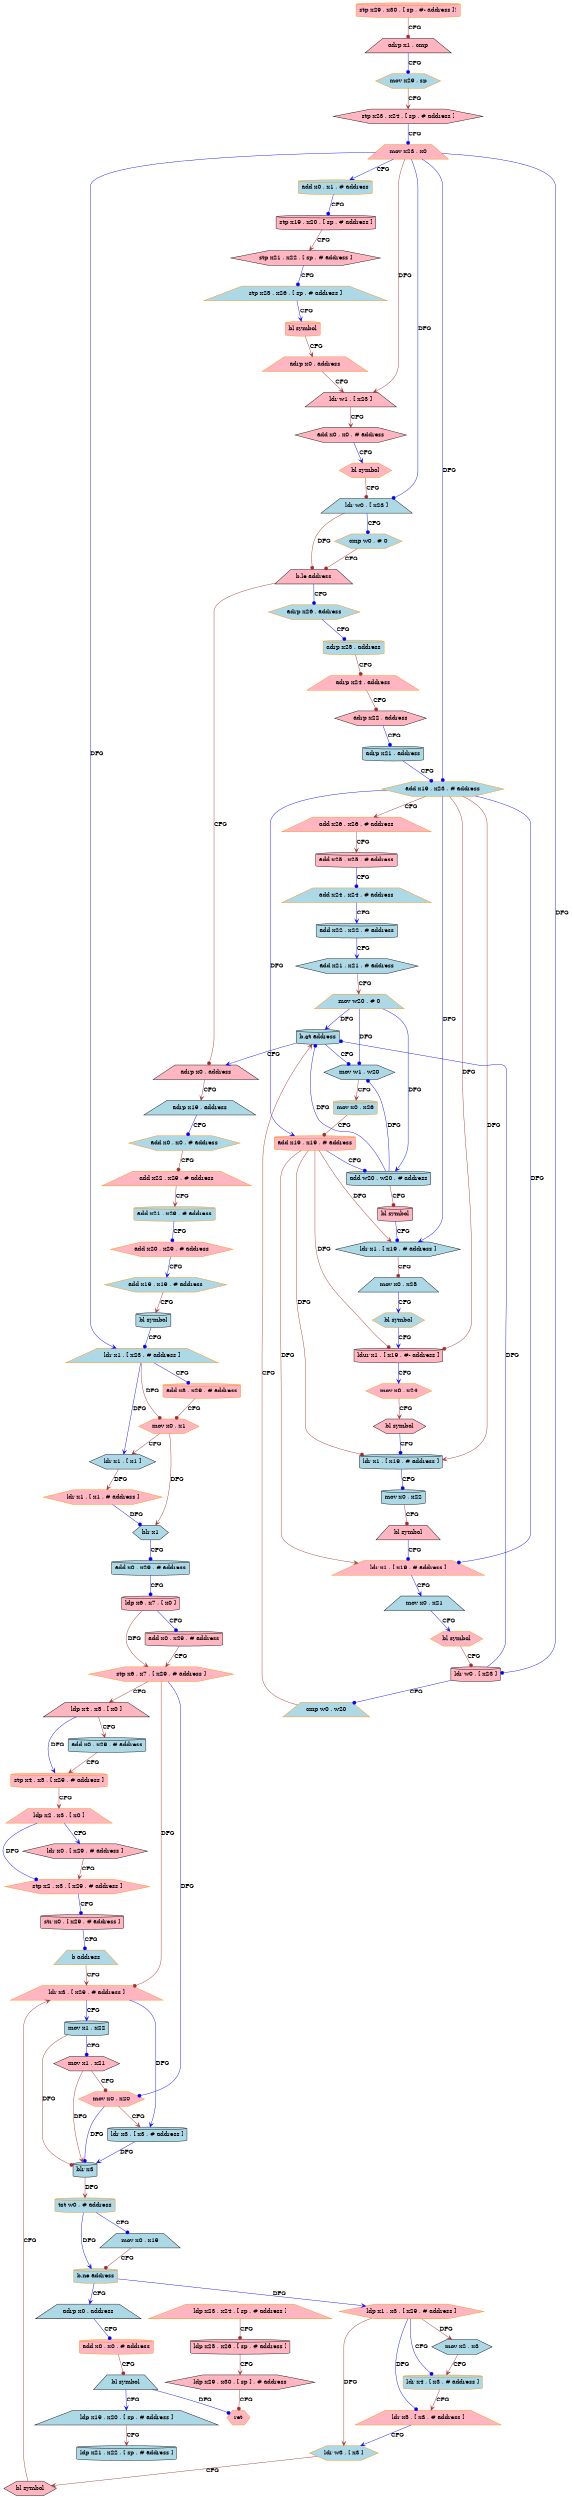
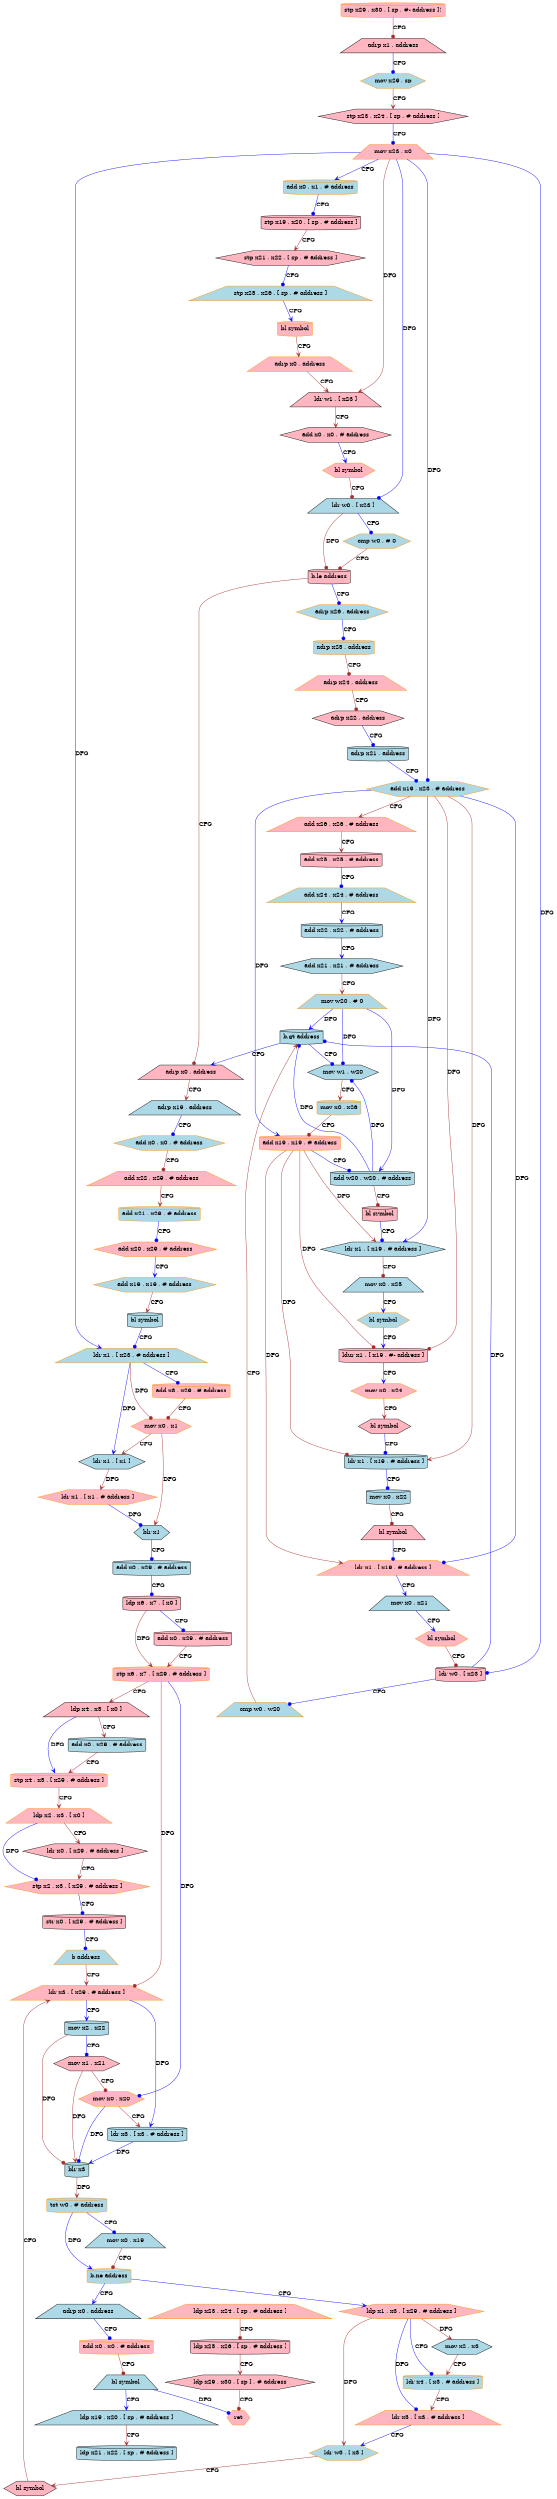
node "adrp x1 , cmp": label "adrp x1 , cmp" -> "adrp x1 , address"
node "b.le address": shape trapezium -> cylinder
node "stp x6 , x7 , [ x29 , # address ]": shape hexagon -> cylinder
edge "ldp x2 , x3 , [ x0 ]" -> "ldr x0 , [ x29 , # address ]": color blue -> brown
node "mov x1 , x22": label "mov x1 , x22" -> "mov x2 , x22"
edge "b.ne address" -> "ldp x1 , x3 , [ x29 , # address ]": label "DFG" -> "CFG"
